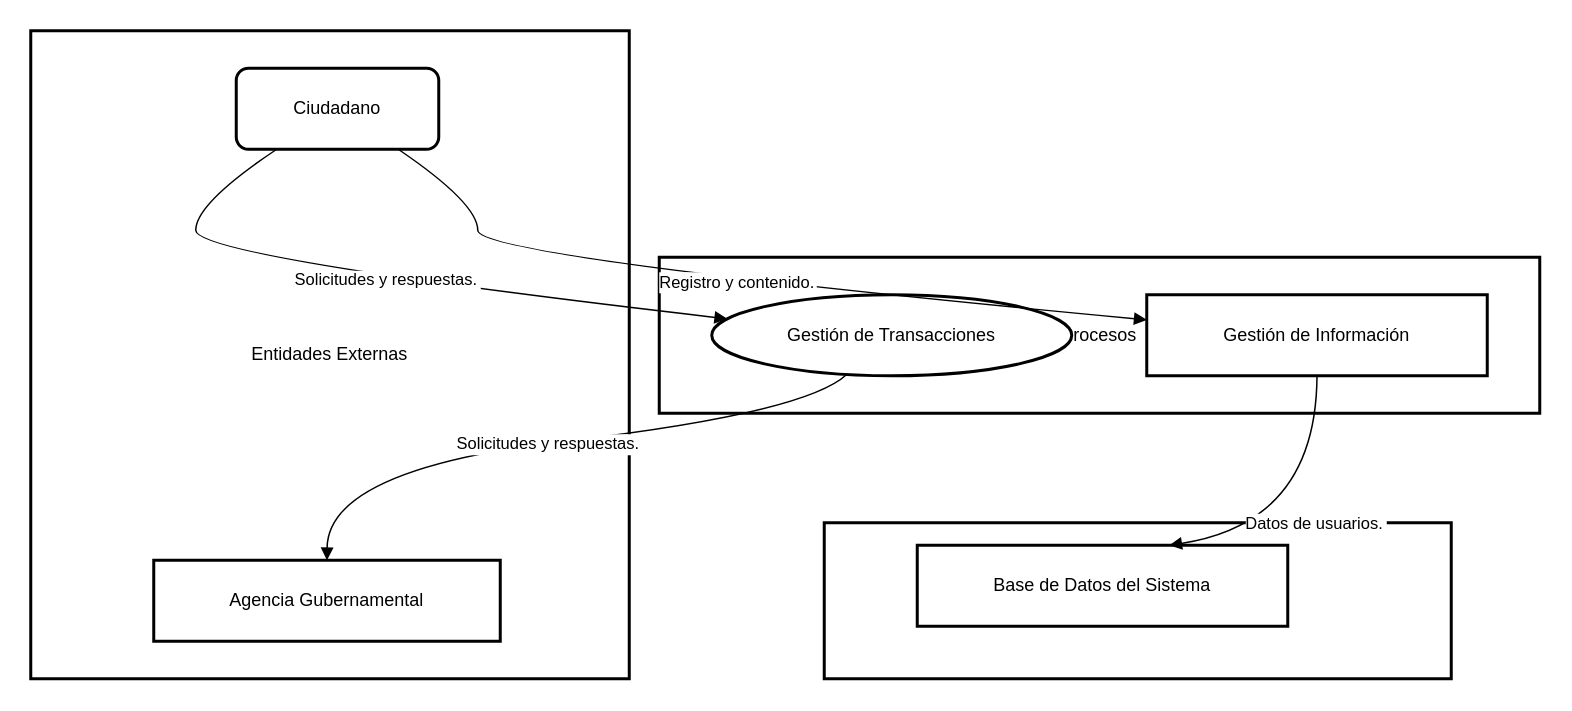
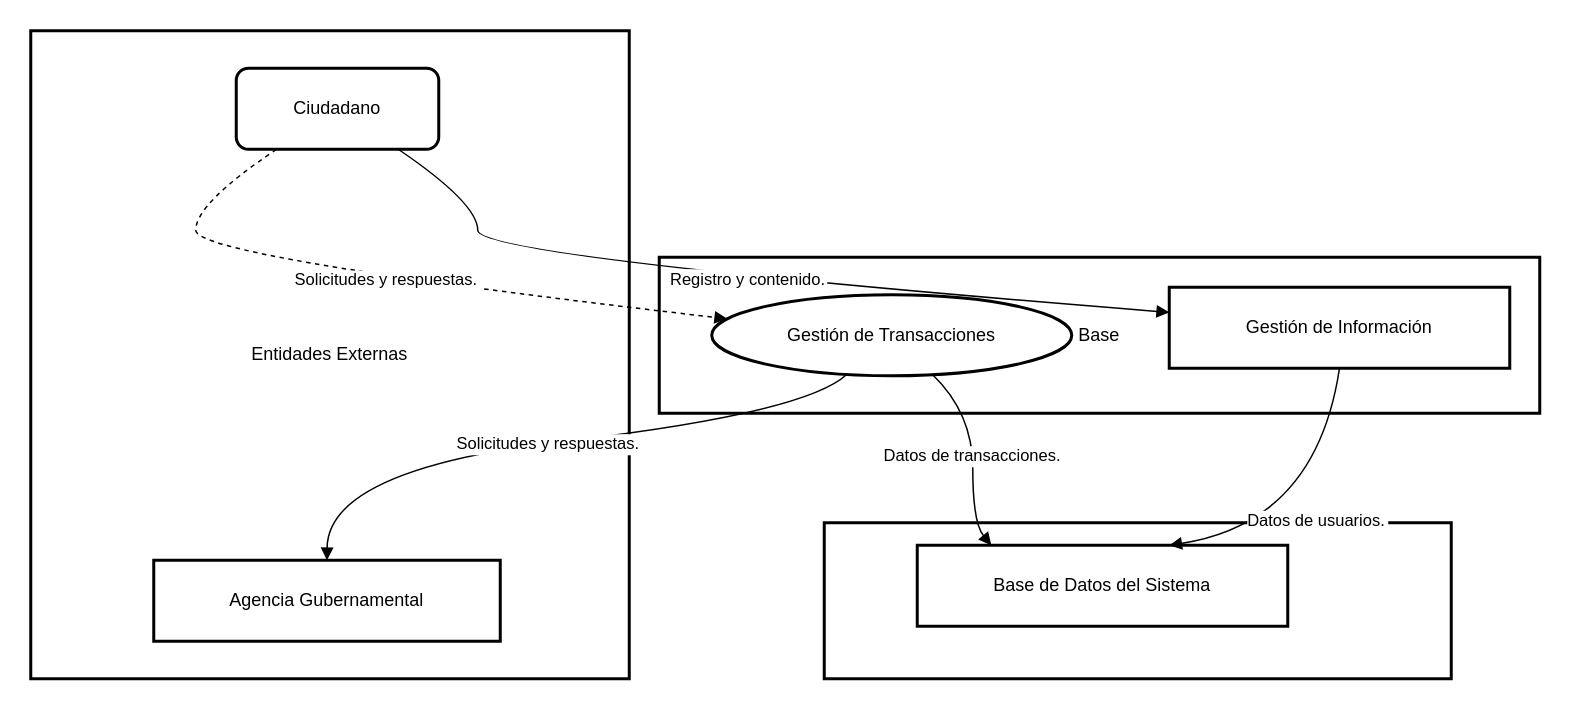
edge "Ciudadano" -> "Gestión de Transacciones": style solid -> dashed
node "Procesos": label "Procesos" -> "Base"
node "Gestión de Información": moved (1317, 335) -> (1340, 328)
edge "Gestión de Transacciones" -> "Base de Datos del Sistema": added, label "Datos de transacciones."
